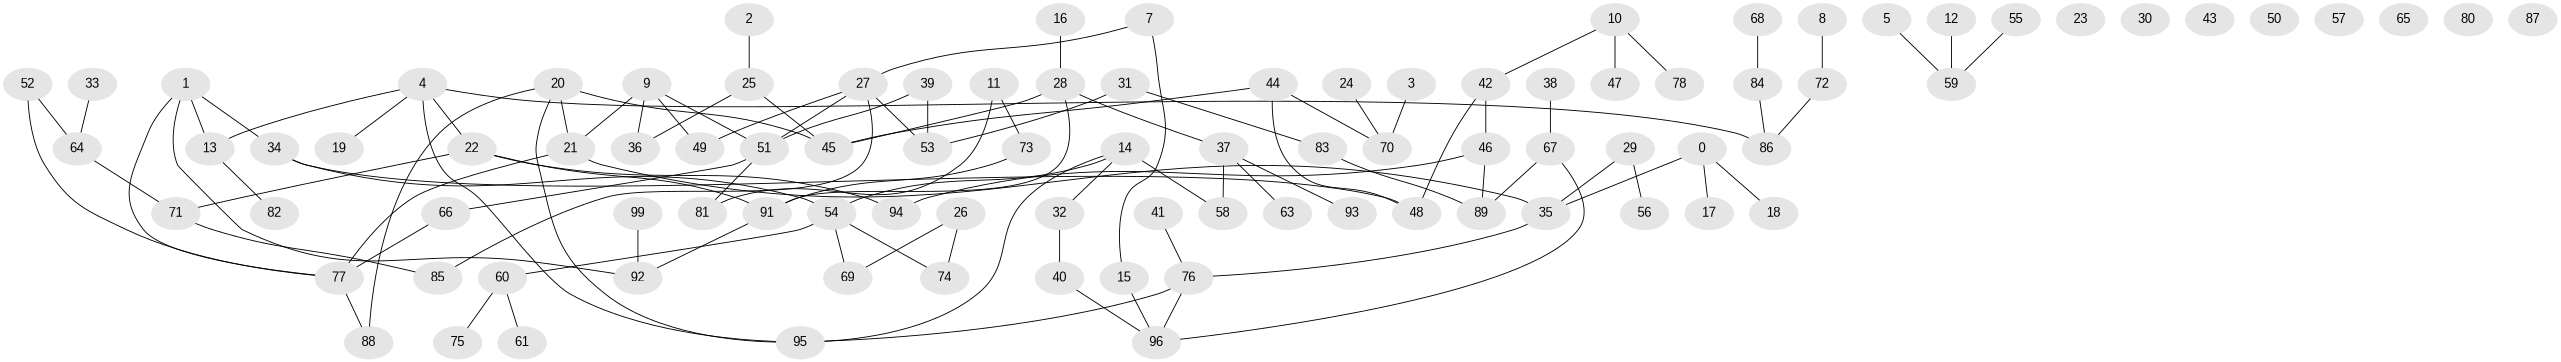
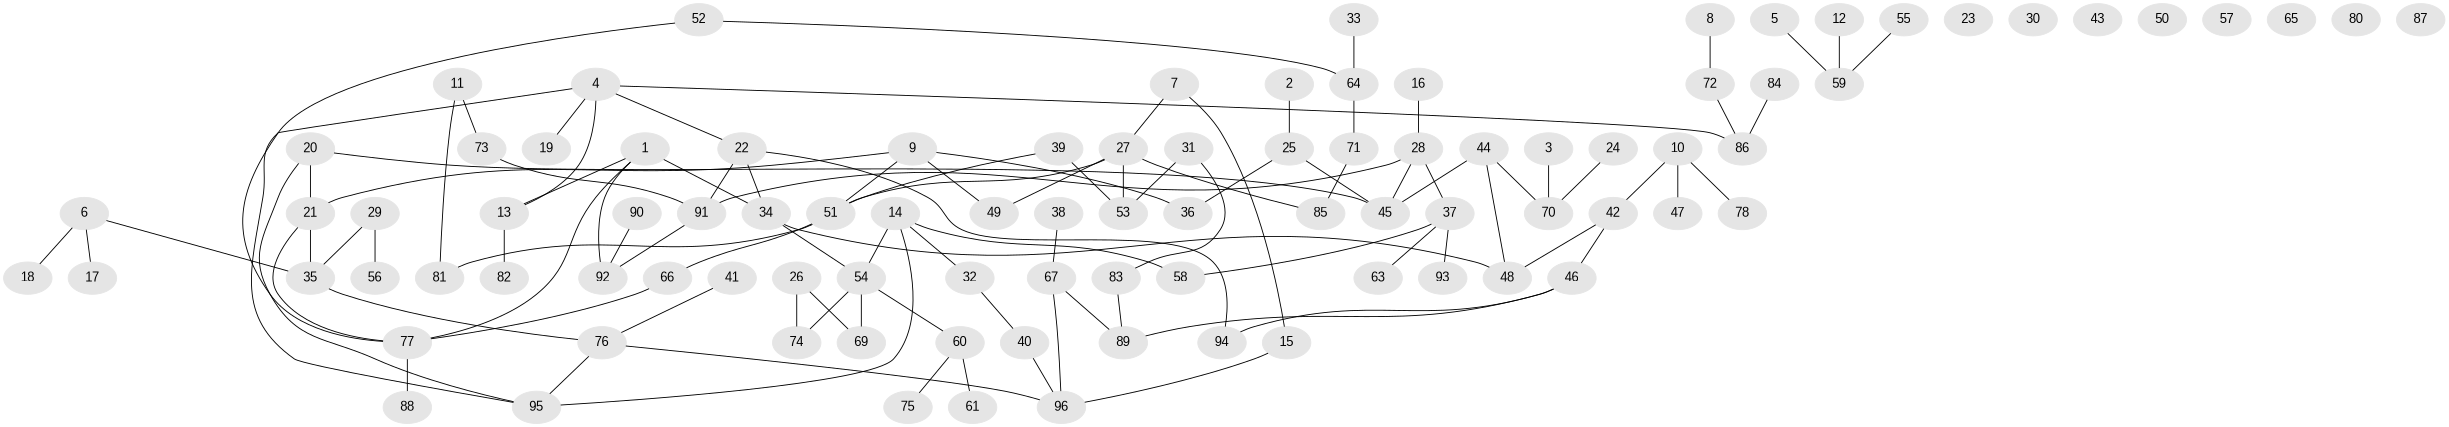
node "68": removed
node "0": label "0" -> "6"
edge "20" -- "88": removed
edge "22" -- "71": now "22" -- "34"
node "99": label "99" -> "90"
